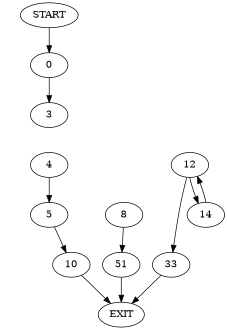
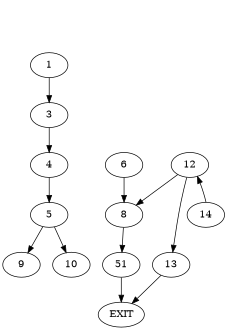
node "START": removed
node "0": label "0" -> "1"
edge "3" -> "4": added
node "6": added
edge "12" -> "14": now "12" -> "8"
node "9": added
node "33": label "33" -> "13"
edge "10" -> "EXIT": removed
